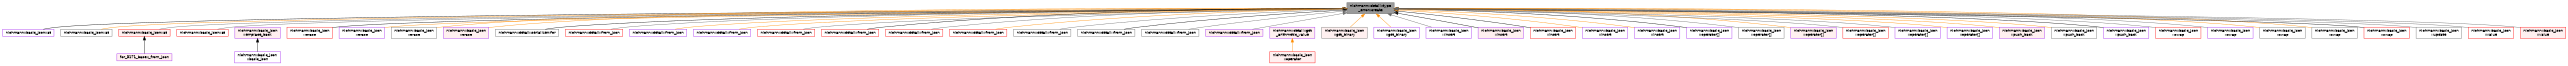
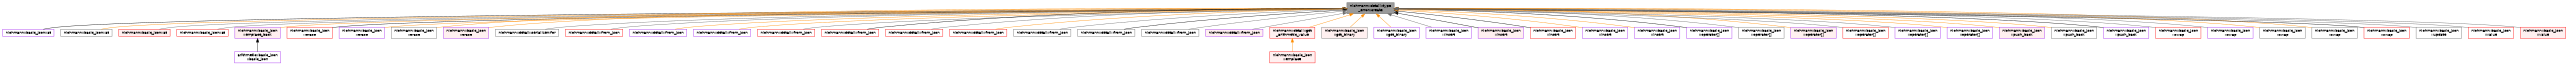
edge "nlohmann::basic_json ::emplace_back" -> "nlohmann::detail::type _error::create": added
edge "nlohmann::detail::serializer::for" -> "nlohmann::detail::type _error::create": color black -> gray40
edge "nlohmann::detail::get _arithmetic_value" -> "nlohmann::detail::type _error::create": added
node "nlohmann::detail::get _arithmetic_value": color purple -> red
node "for_3171_base::_from_json": removed
node "nlohmann::basic_json ::basic_json": label "nlohmann::basic_json ::basic_json" -> "arithmetic::basic_json ::basic_json"
node "nlohmann::basic_json ::operator": label "nlohmann::basic_json ::operator" -> "nlohmann::basic_json ::emplace"
